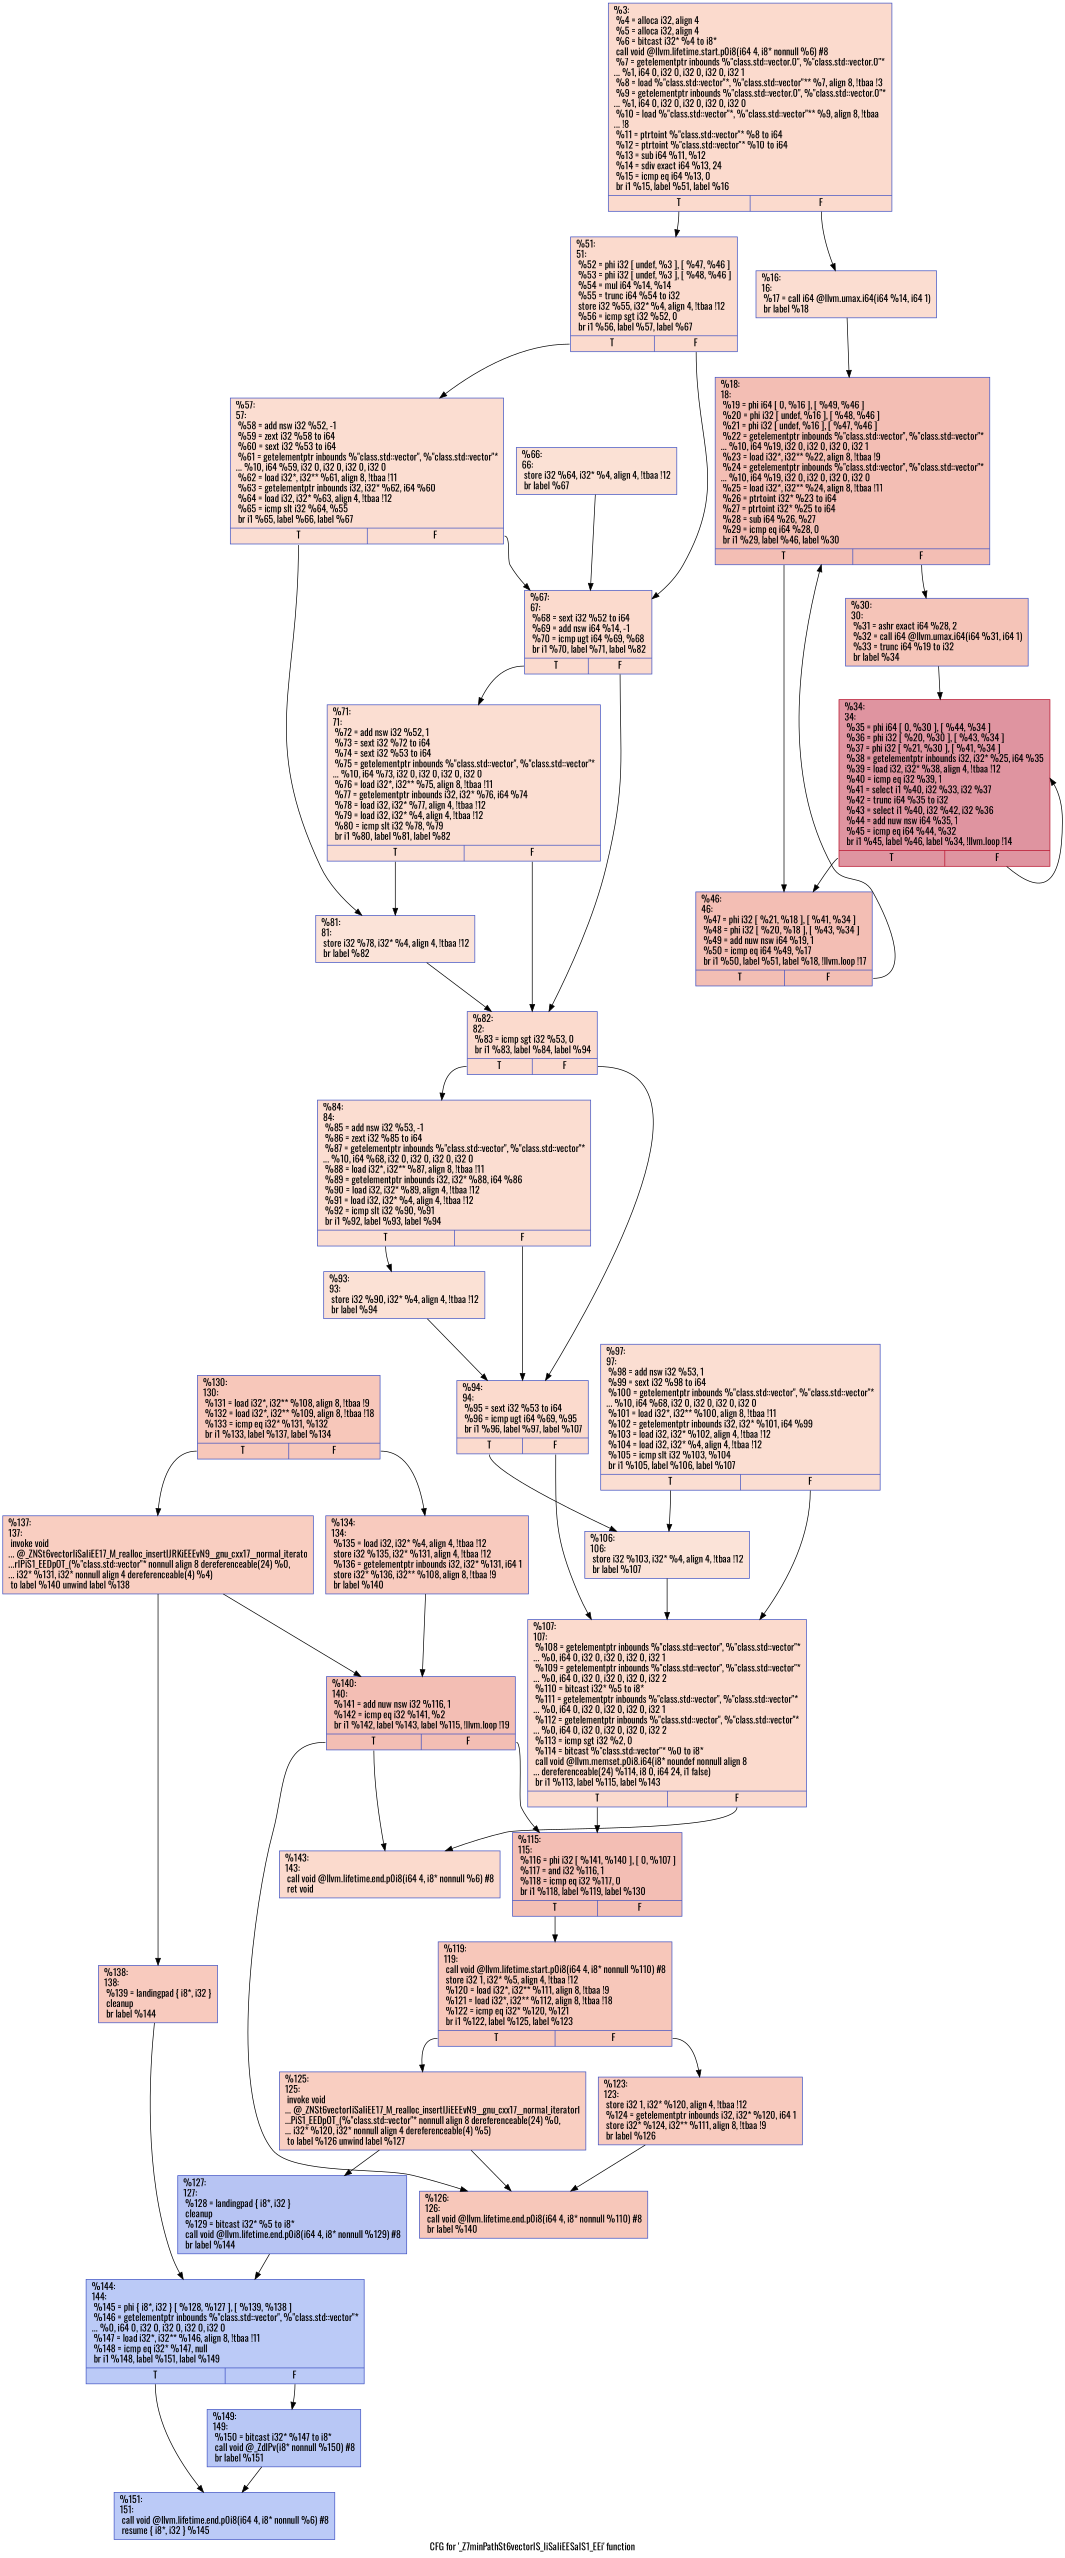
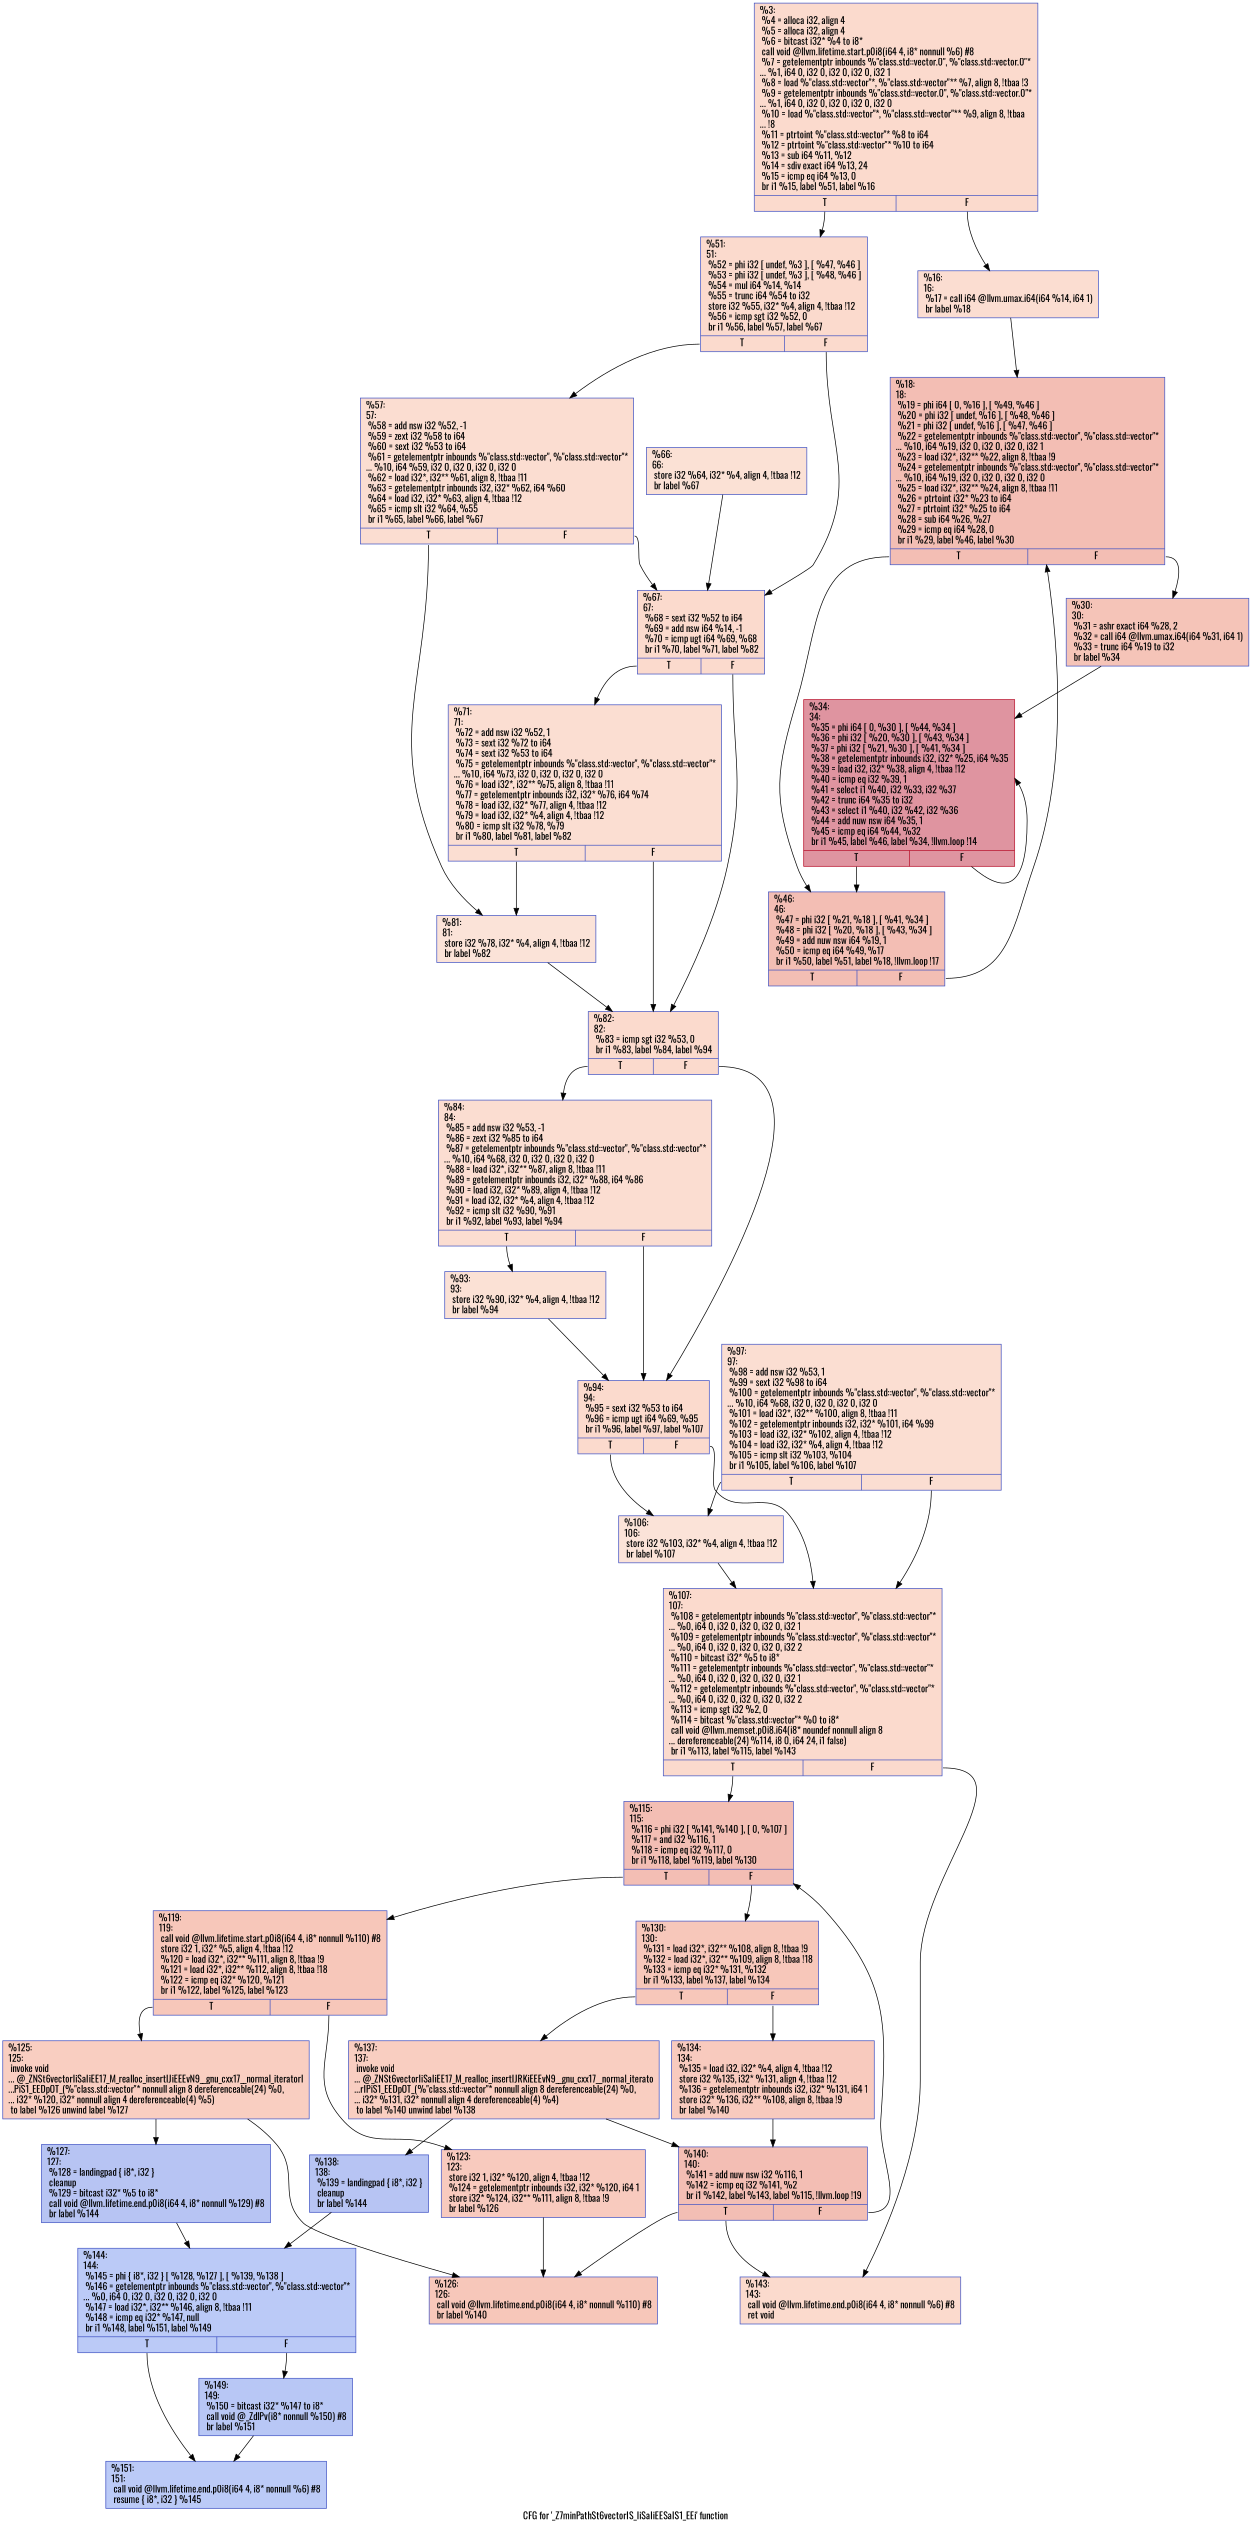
edge "%115:" -> "%130:": added
node "%138:": fillcolor #ef886b70 -> #5b7ae570
